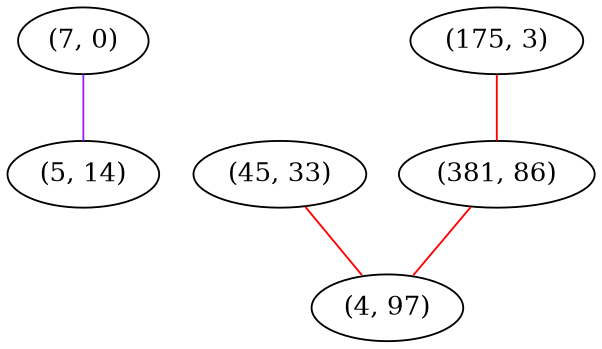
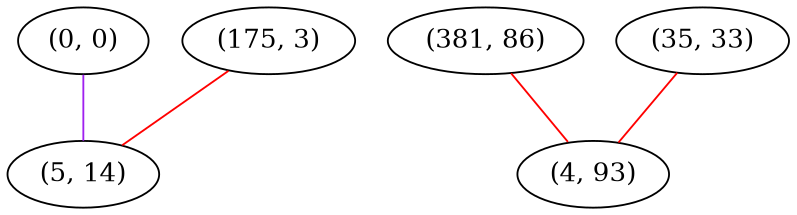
node "(7, 0)": label "(7, 0)" -> "(0, 0)"
edge "(175, 3)" -- "(381, 86)": now "(175, 3)" -- "(5, 14)"
node "(45, 33)": label "(45, 33)" -> "(35, 33)"
node "(4, 97)": label "(4, 97)" -> "(4, 93)"
